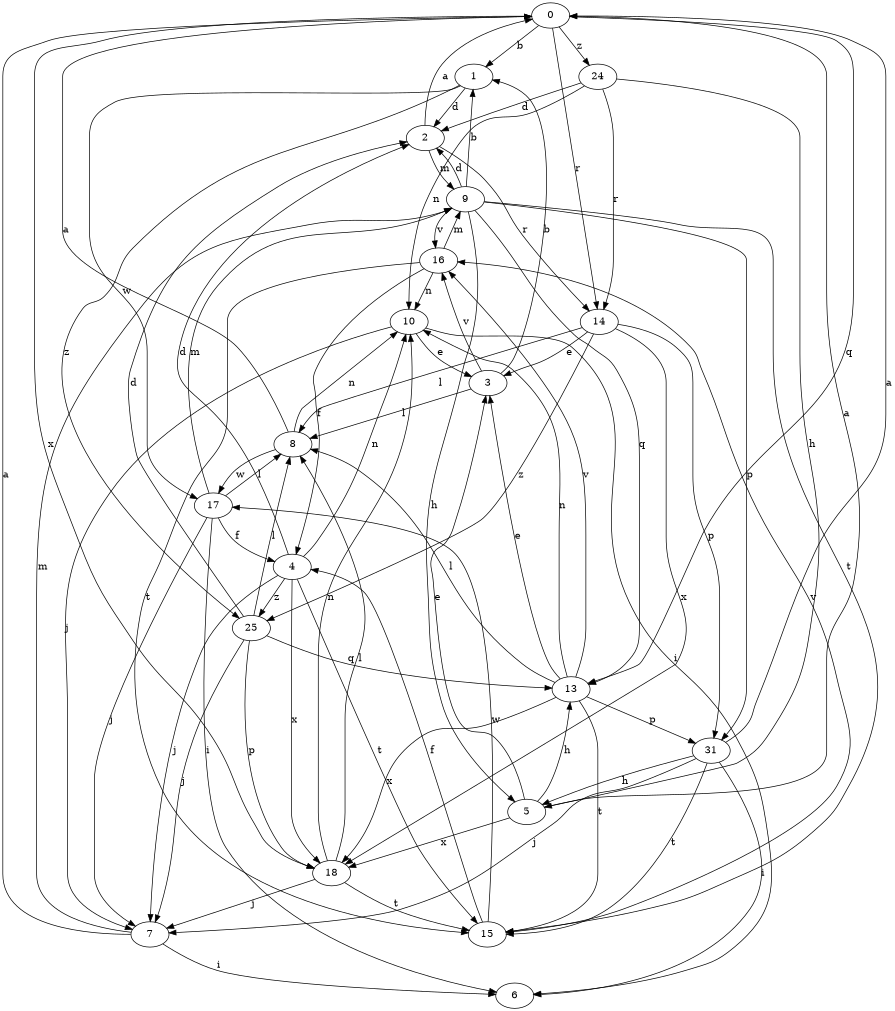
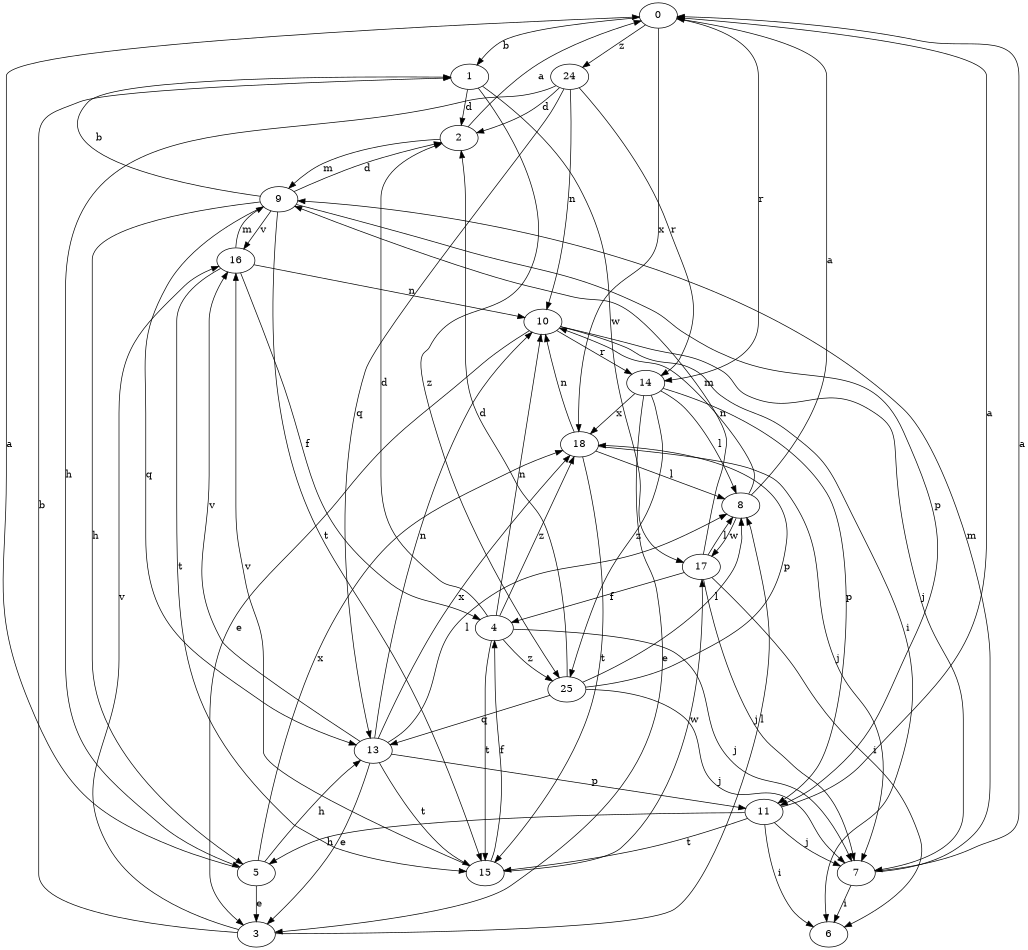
edge "2" -> "14": now "10" -> "14"
edge "0" -> "13": now "24" -> "13"
edge "4" -> "18": label "x" -> "z"
node "31": label "31" -> "11"
